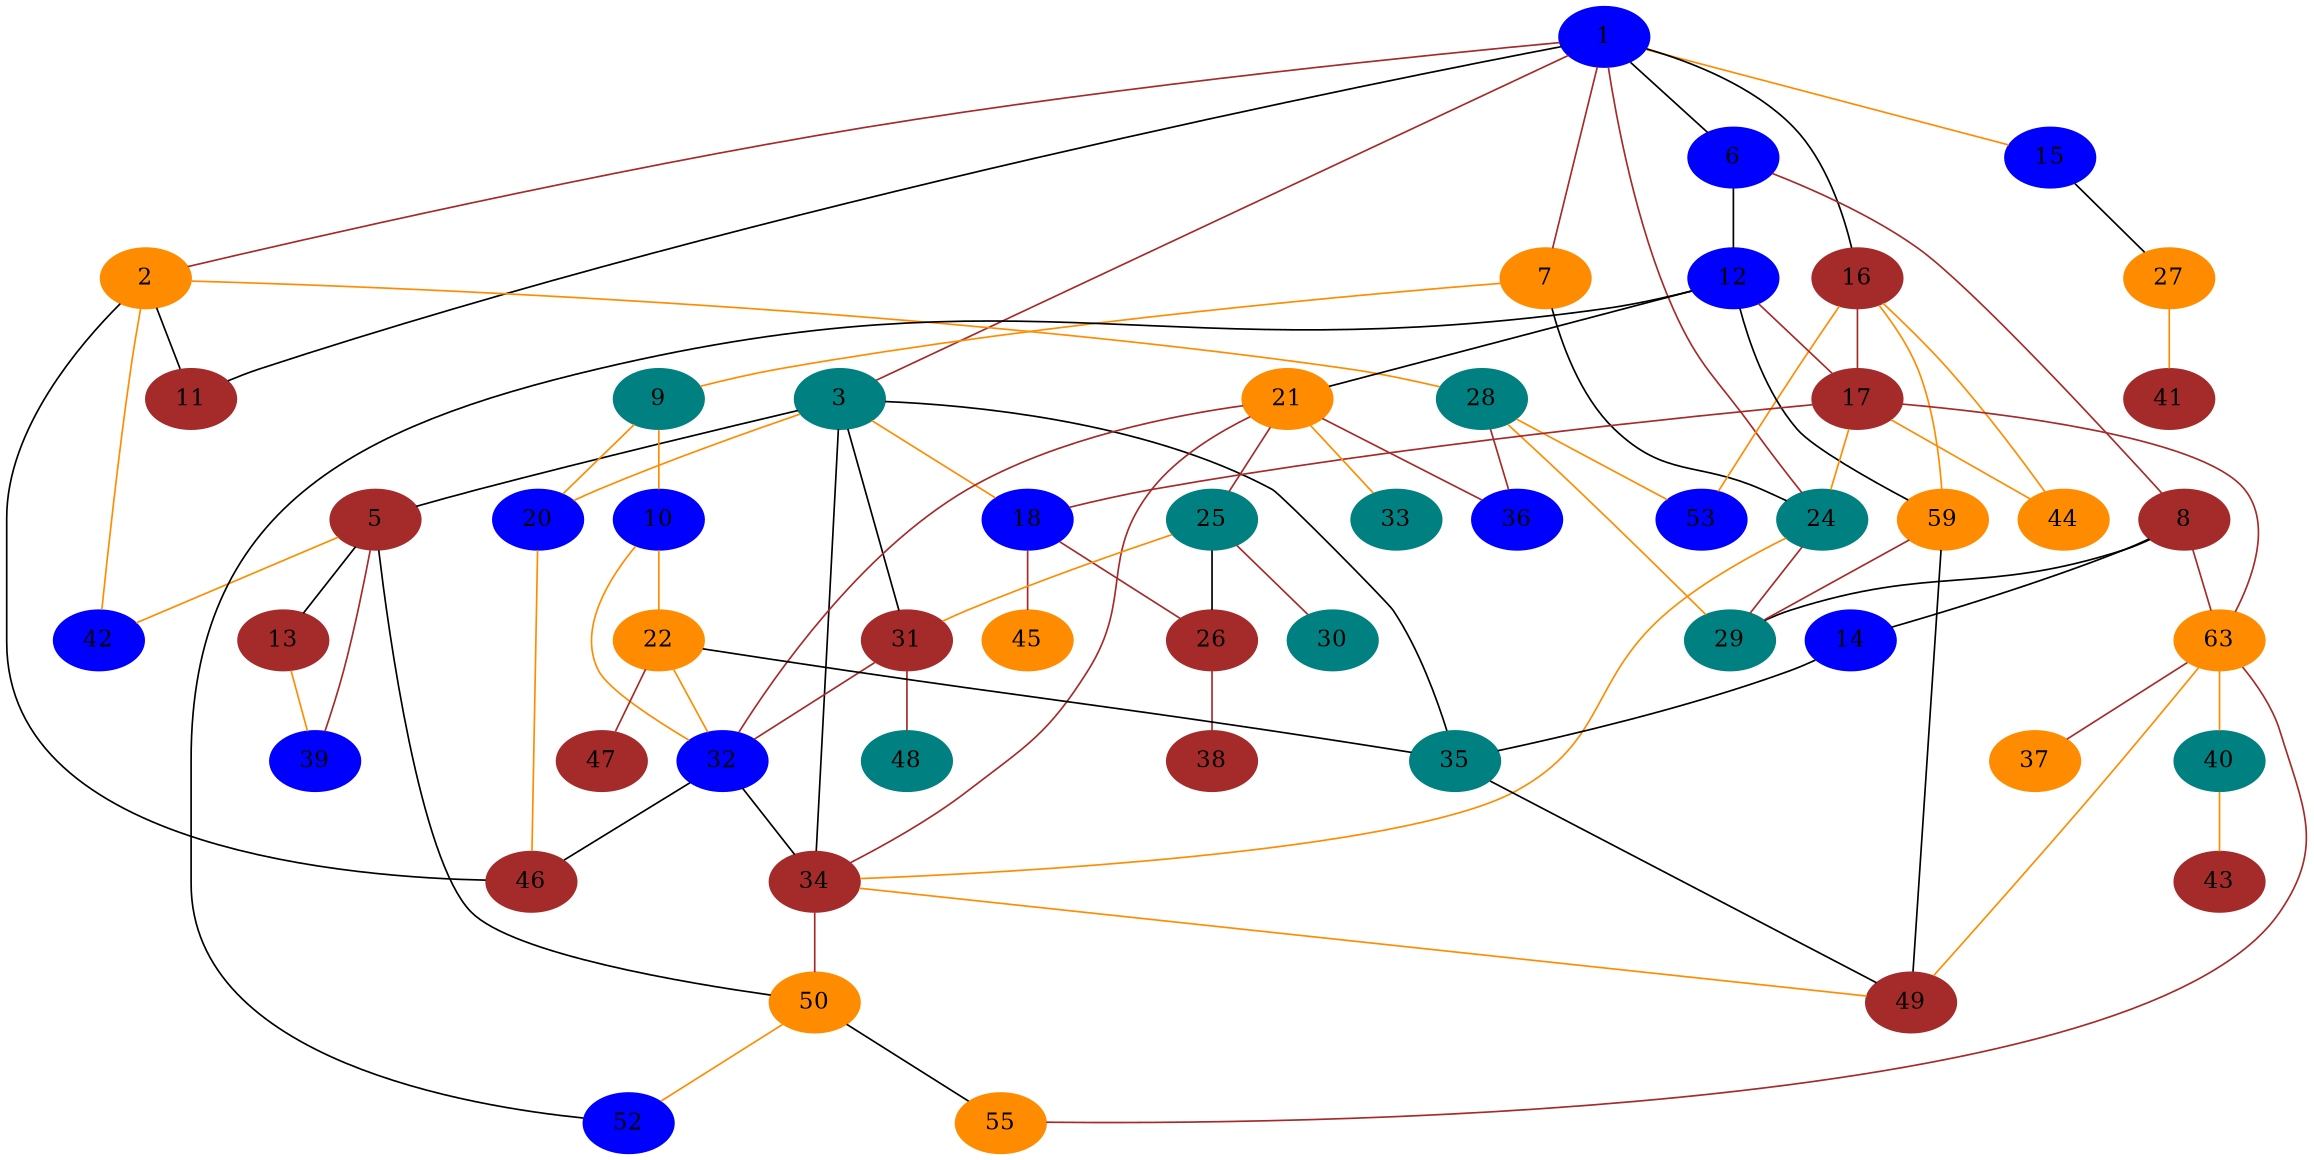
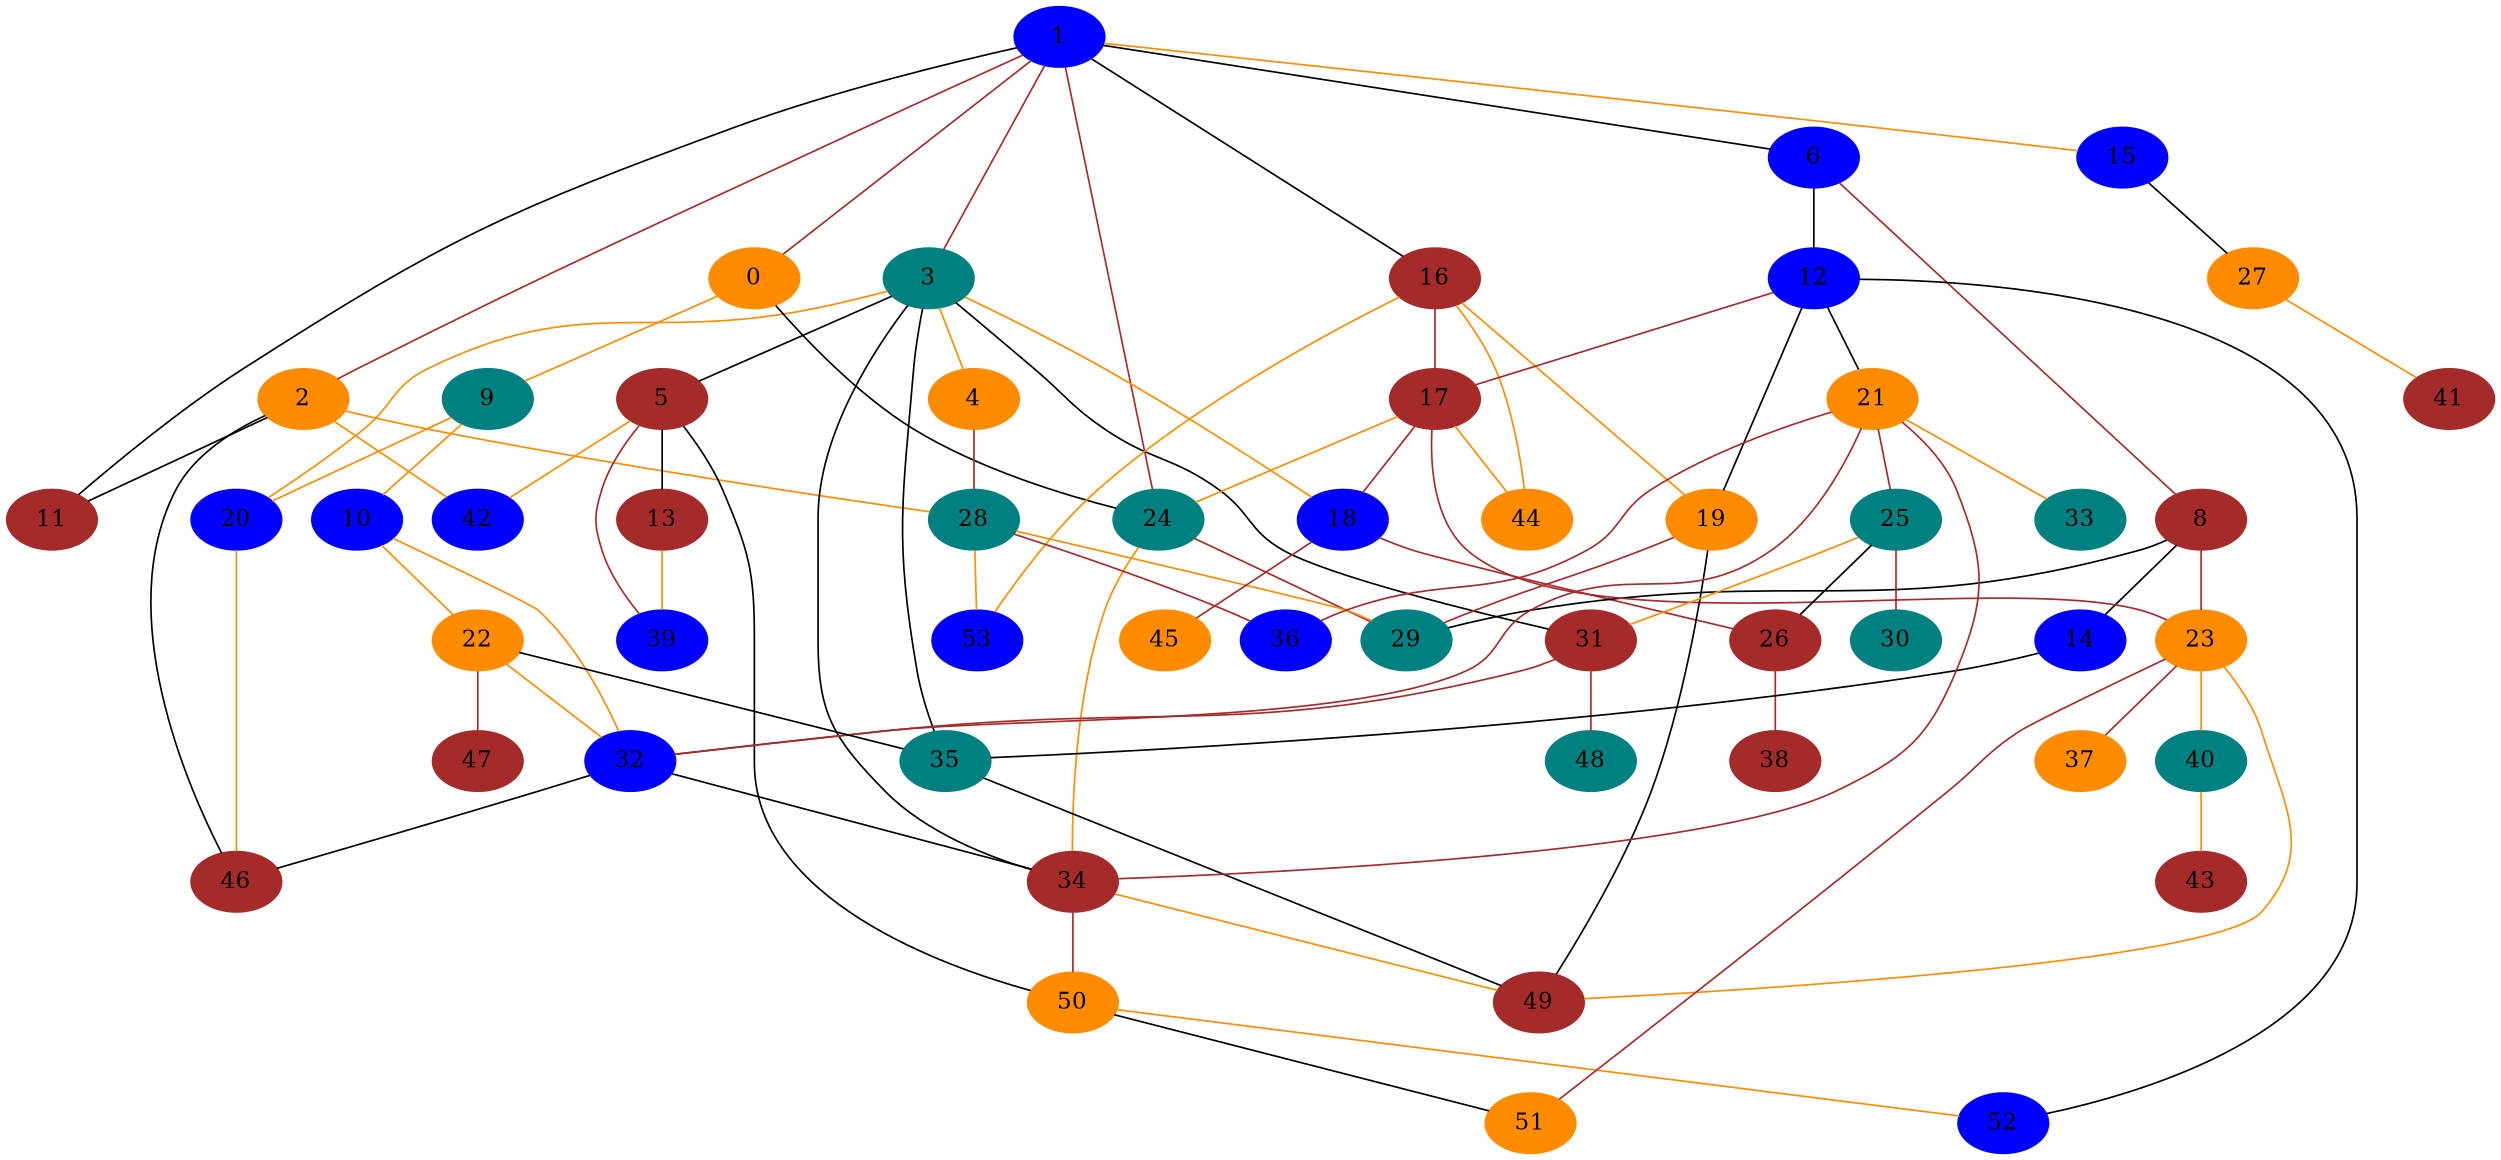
node "7": label "7" -> "0"
node "4": added
node "59": label "59" -> "19"
node "63": label "63" -> "23"
node "55": label "55" -> "51"
